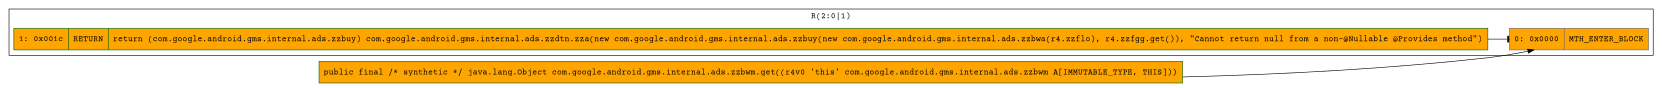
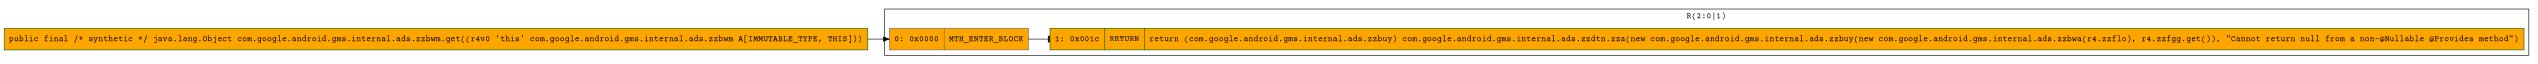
edge "1: 0x001c" -> "0: 0x0000": reversed
